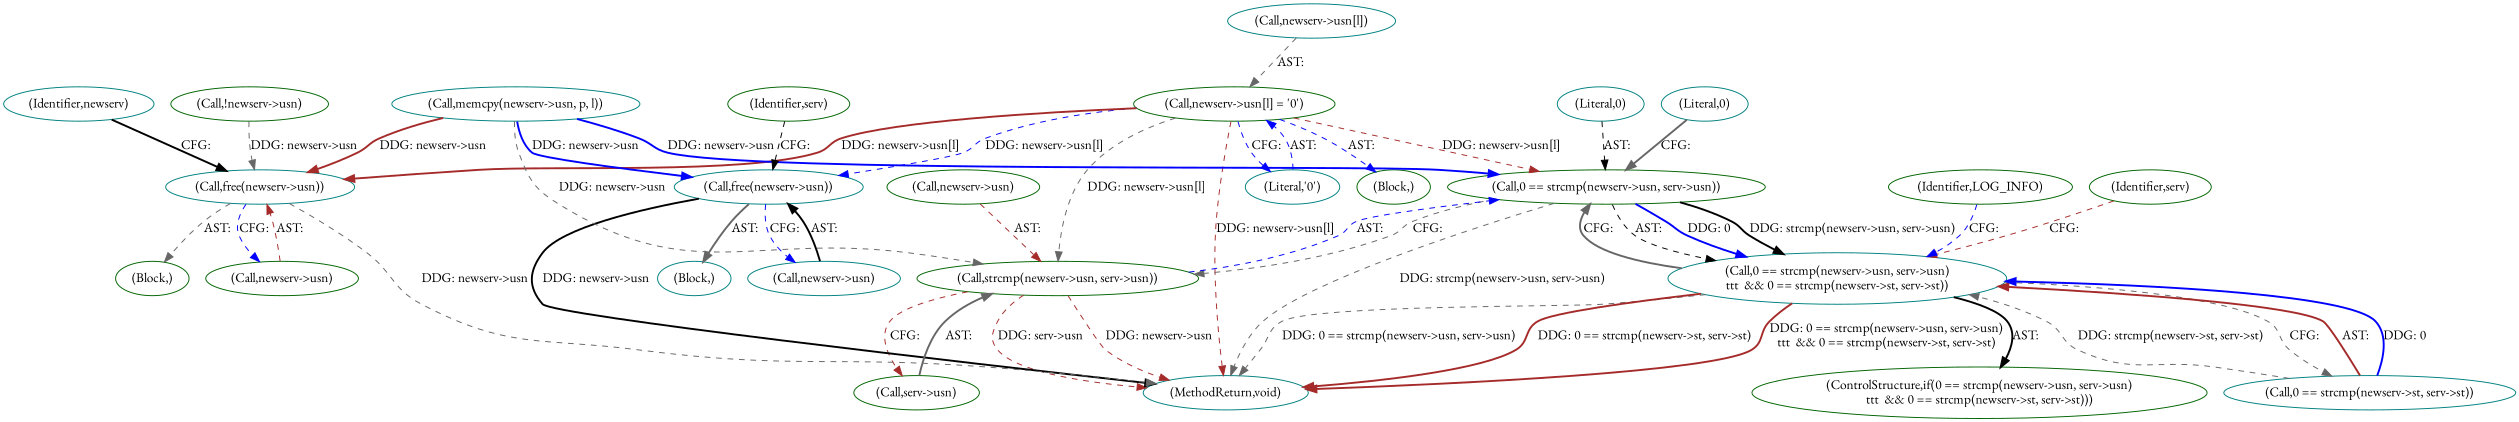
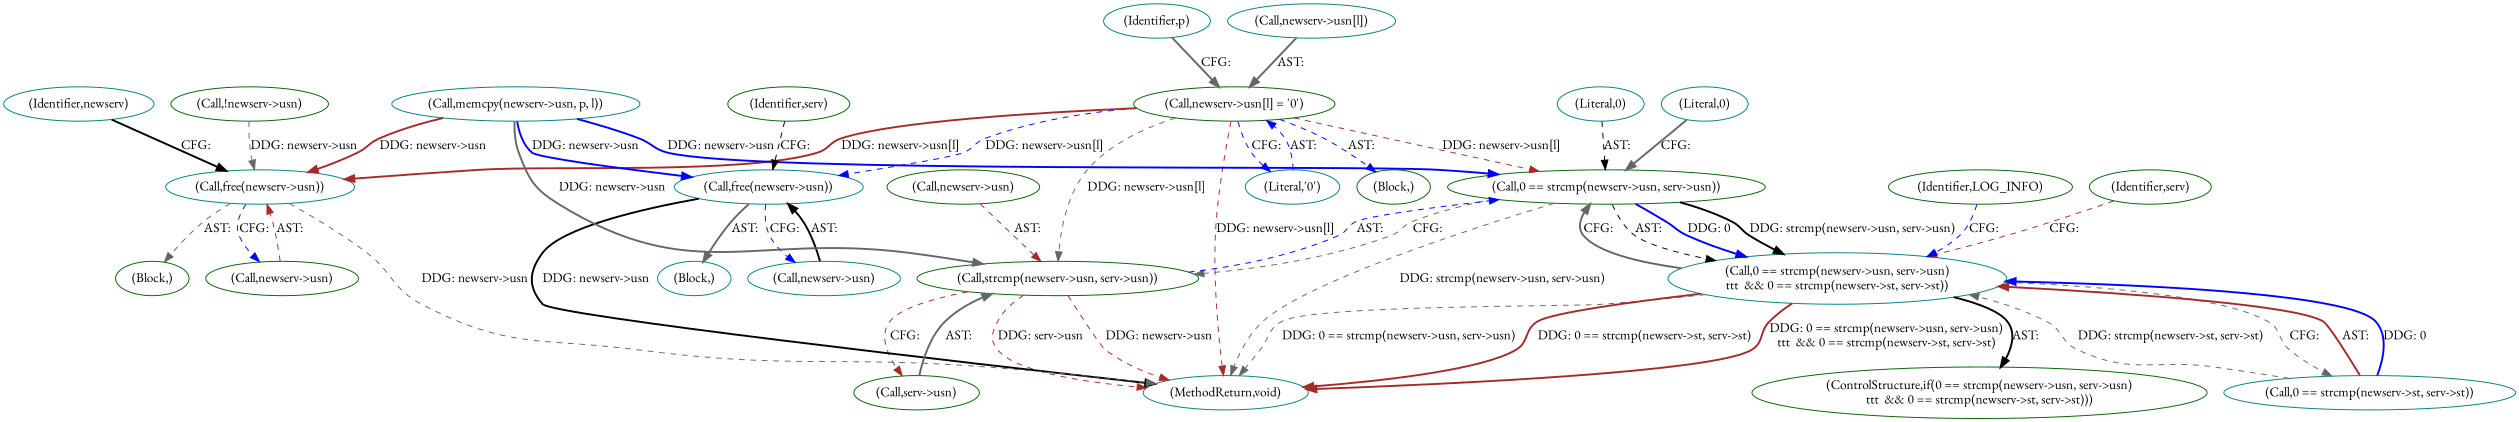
node "(Identifier,p)": added
edge "(Call,newserv->usn[l])" -> "(Call,newserv->usn[l] = '0')": style dashed -> bold
edge "(Call,memcpy(newserv->usn, p, l))" -> "(Call,strcmp(newserv->usn, serv->usn))": style dashed -> bold
